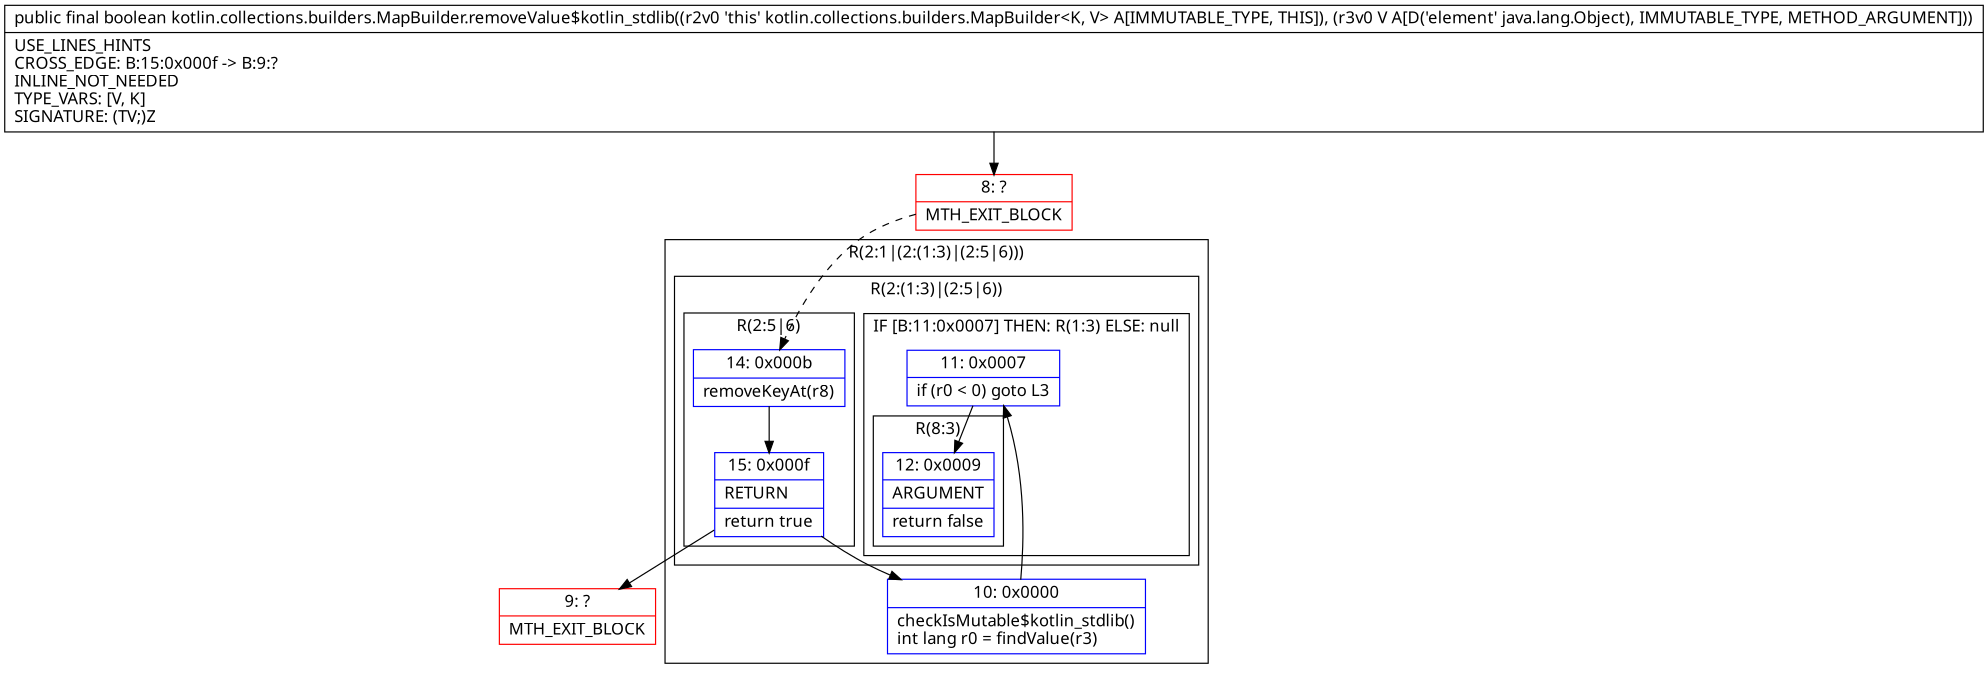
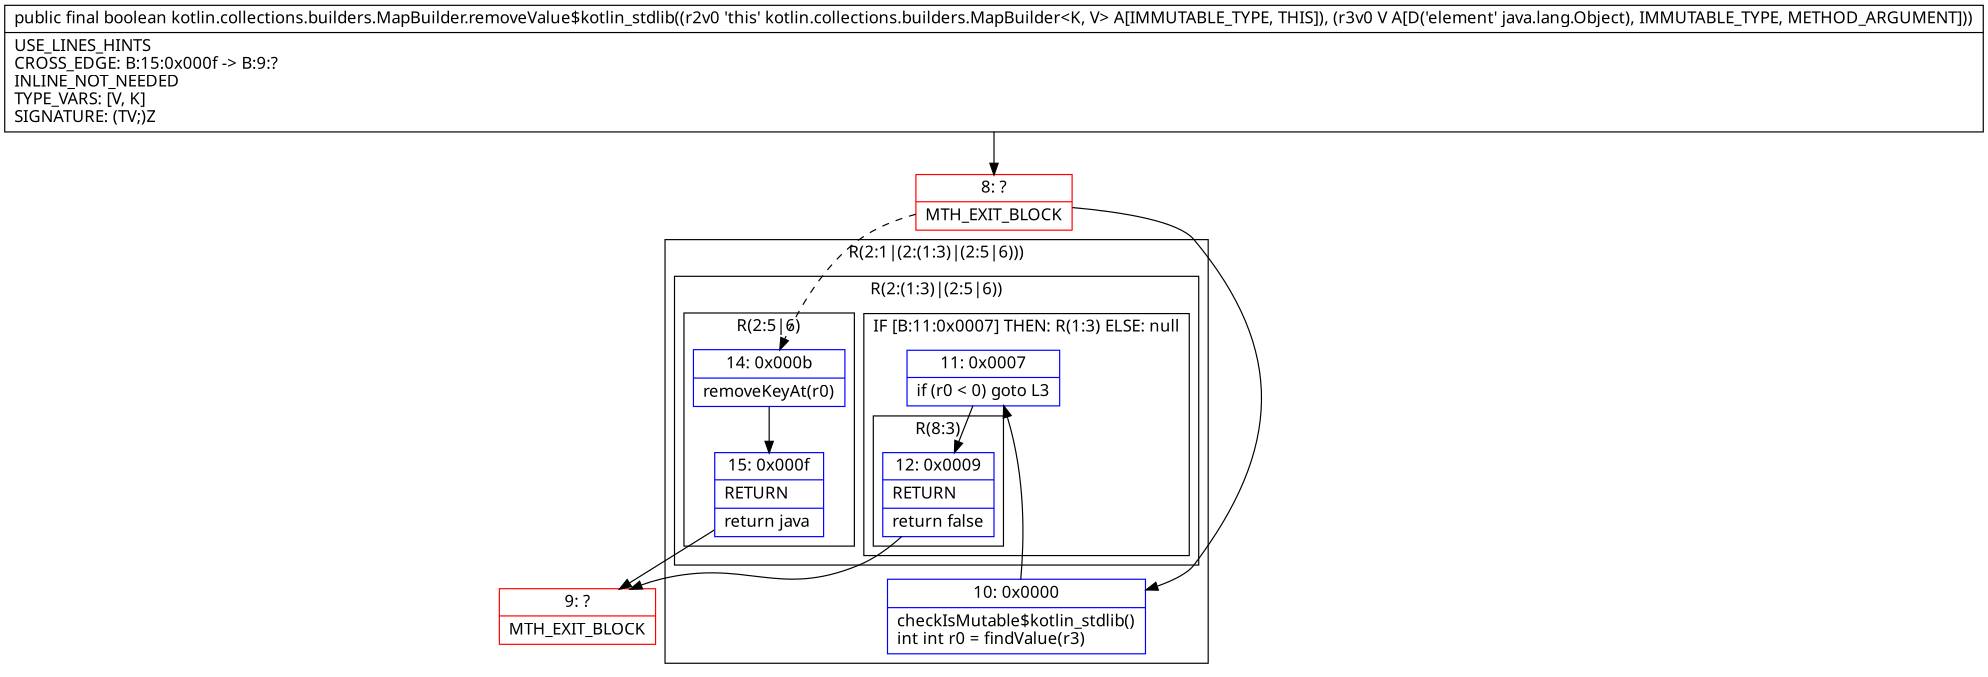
node "14: 0x000b": text "removeKeyAt(r8)" -> "removeKeyAt(r0)"
node "12: 0x0009": text "ARGUMENT" -> "RETURN"
node "15: 0x000f": text "return true" -> "return java"
edge "15: 0x000f" -> "10: 0x0000": now "8: ?" -> "10: 0x0000"
edge "12: 0x0009" -> "9: ?": added
node "10: 0x0000": text "int lang r0 = findValue(r3)" -> "int int r0 = findValue(r3)"
